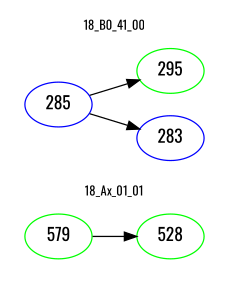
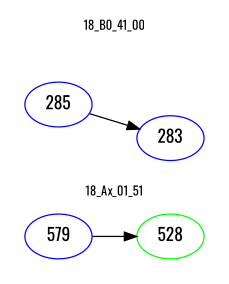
node "295": removed
cluster "18_Ax_01_01": label "18_Ax_01_01" -> "18_Ax_01_51"
node "579": color green -> blue
